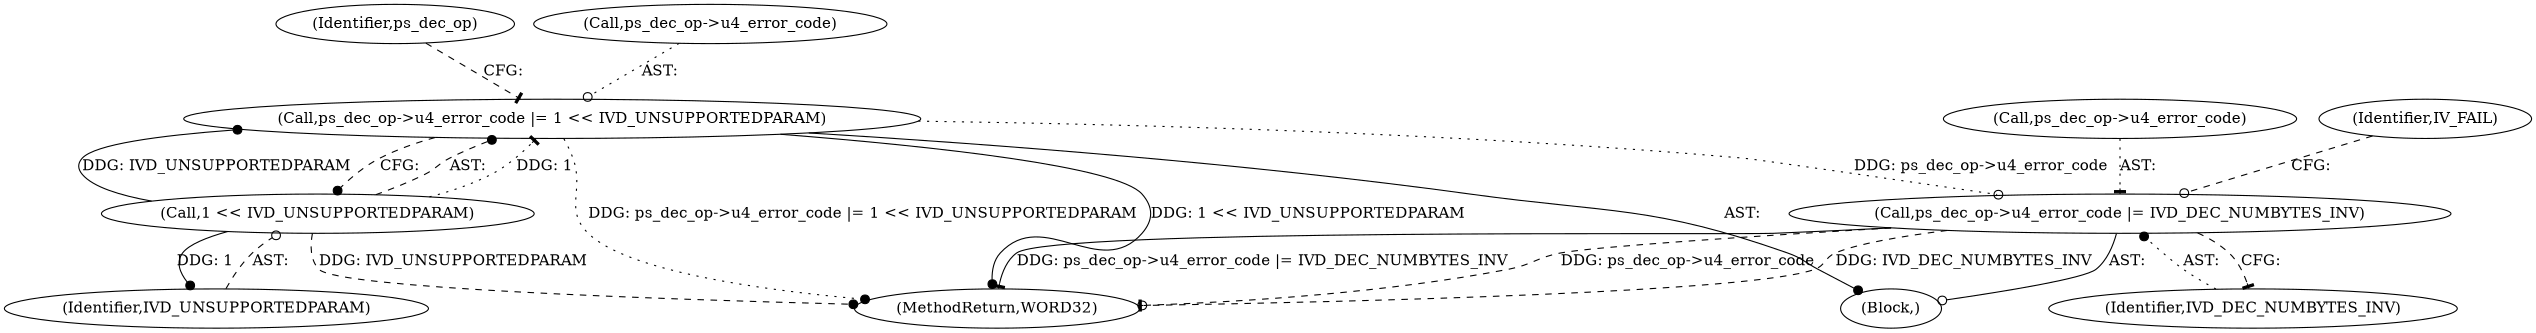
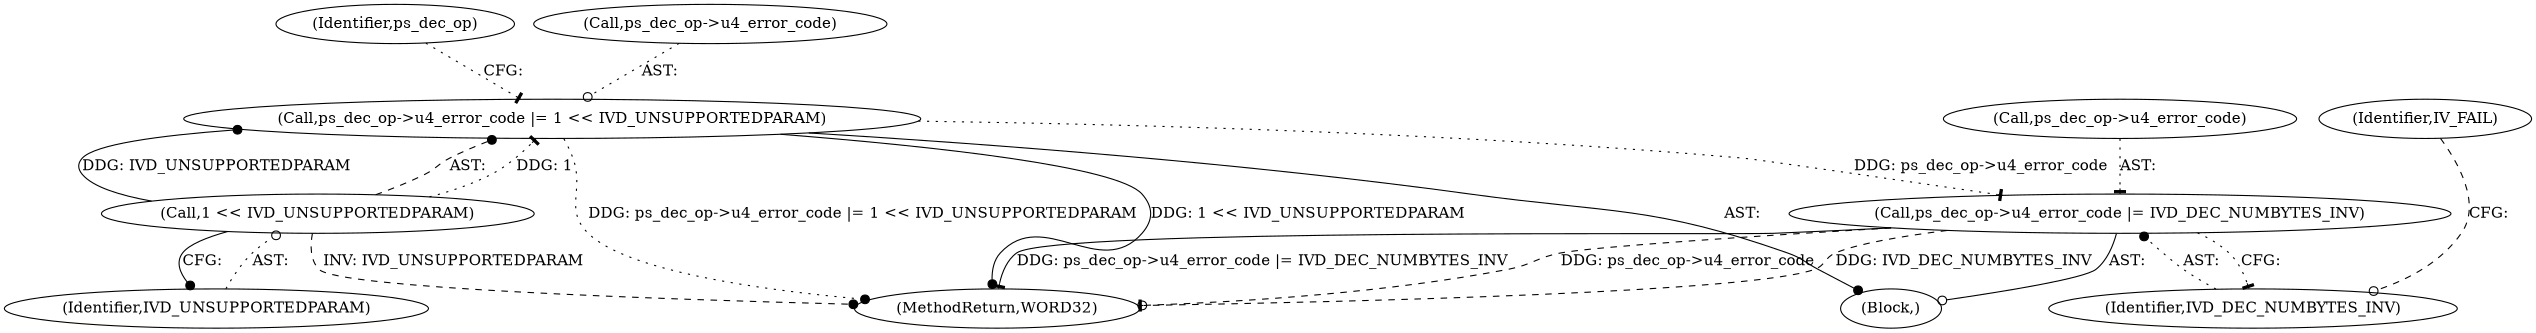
edge "(Identifier,ps_dec_op)" -> "(Call,ps_dec_op->u4_error_code |= 1 << IVD_UNSUPPORTEDPARAM)": style dashed -> dotted
edge "(Call,ps_dec_op->u4_error_code |= 1 << IVD_UNSUPPORTEDPARAM)" -> "(Call,ps_dec_op->u4_error_code |= IVD_DEC_NUMBYTES_INV)": arrowhead odot -> tee
edge "(Call,ps_dec_op->u4_error_code |= 1 << IVD_UNSUPPORTEDPARAM)" -> "(Call,1 << IVD_UNSUPPORTEDPARAM)": removed, label "CFG:"
edge "(Identifier,IV_FAIL)" -> "(Call,ps_dec_op->u4_error_code |= IVD_DEC_NUMBYTES_INV)": now "(Identifier,IV_FAIL)" -> "(Identifier,IVD_DEC_NUMBYTES_INV)"
edge "(Call,ps_dec_op->u4_error_code |= IVD_DEC_NUMBYTES_INV)" -> "(Identifier,IVD_DEC_NUMBYTES_INV)": style dashed -> dotted
edge "(Identifier,IVD_UNSUPPORTEDPARAM)" -> "(Call,1 << IVD_UNSUPPORTEDPARAM)": style dashed -> dotted
edge "(Call,1 << IVD_UNSUPPORTEDPARAM)" -> "(Identifier,IVD_UNSUPPORTEDPARAM)": label "DDG: 1" -> "CFG: "
edge "(Call,1 << IVD_UNSUPPORTEDPARAM)" -> "(MethodReturn,WORD32)": label "DDG: IVD_UNSUPPORTEDPARAM" -> "INV: IVD_UNSUPPORTEDPARAM"
